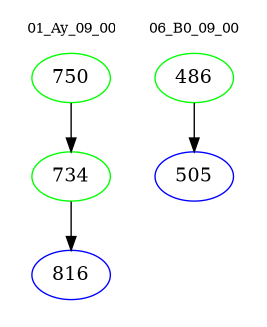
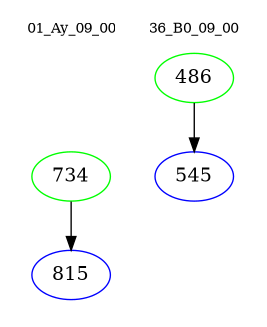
cluster "06_B0_09_00": label "06_B0_09_00" -> "36_B0_09_00"
node "750": removed
node "505": label "505" -> "545"
node "816": label "816" -> "815"
